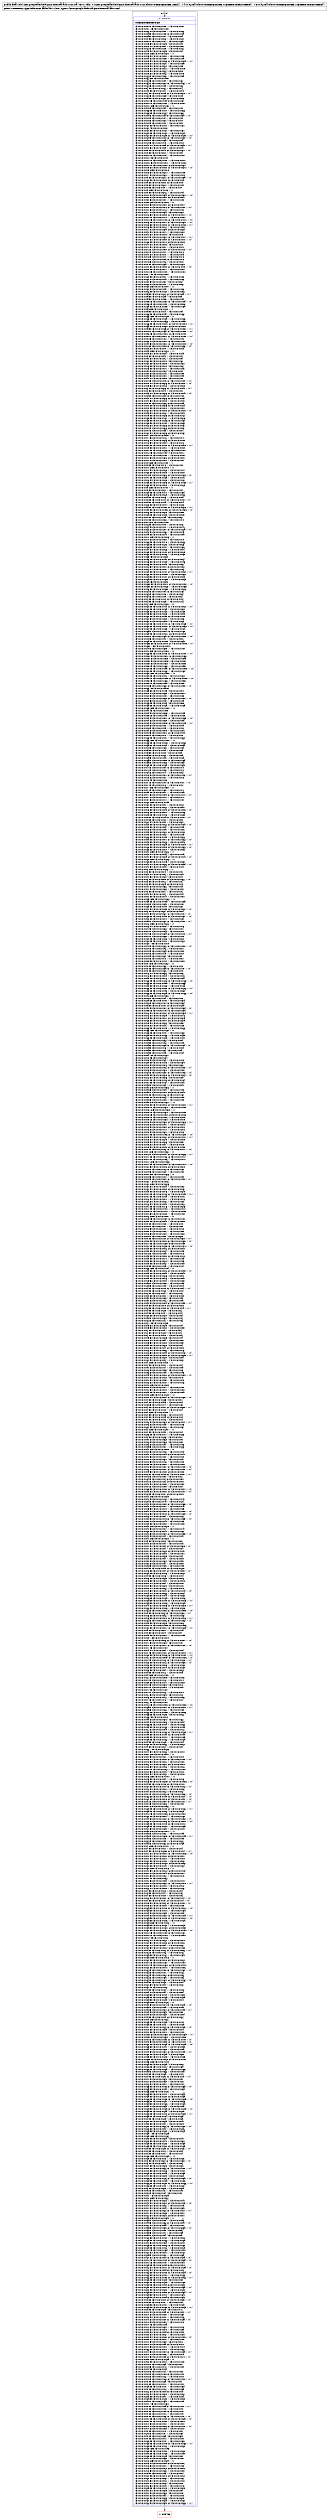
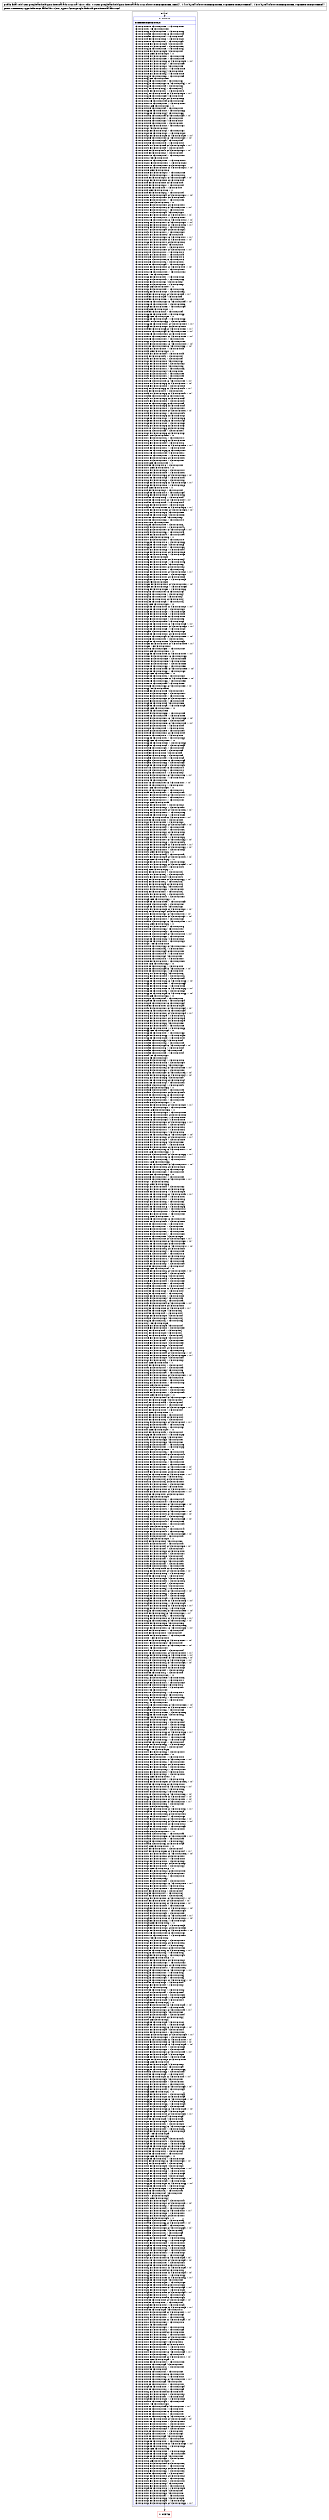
node "0: 0x0000": text "MTH_ENTER_BLOCK" -> "TYPE_ENTER_BLOCK"
